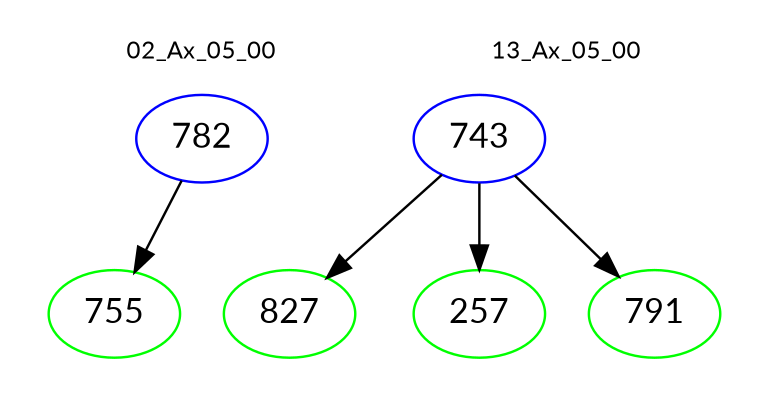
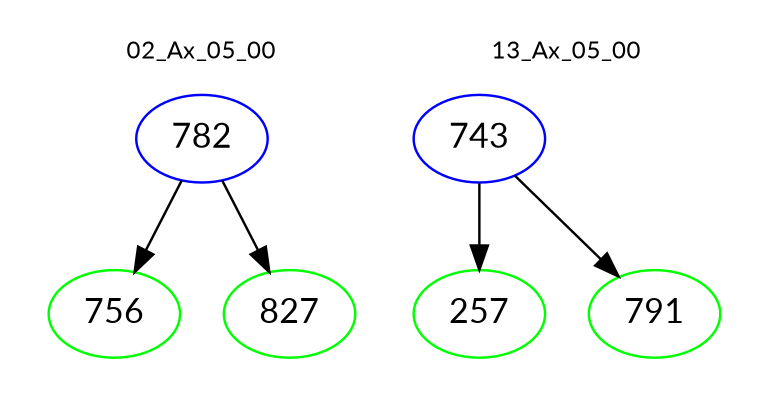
edge "743" -> "827": now "782" -> "827"
node "755": label "755" -> "756"
